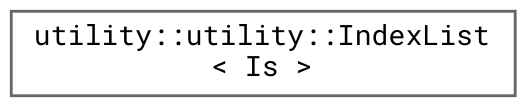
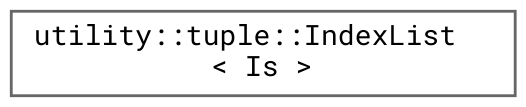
node "utility::utility::IndexList < Is >": label "utility::utility::IndexList < Is >" -> "utility::tuple::IndexList < Is >"
